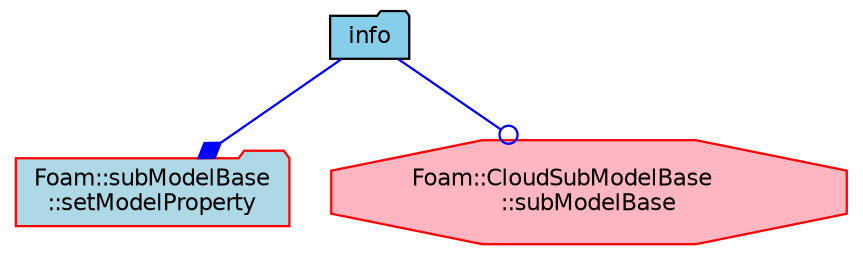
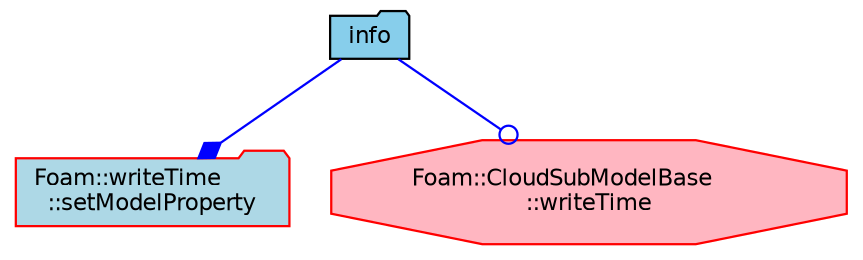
node "Foam::subModelBase ::setModelProperty": label "Foam::subModelBase ::setModelProperty" -> "Foam::writeTime ::setModelProperty"
node "Foam::CloudSubModelBase ::subModelBase": label "Foam::CloudSubModelBase ::subModelBase" -> "Foam::CloudSubModelBase ::writeTime"
